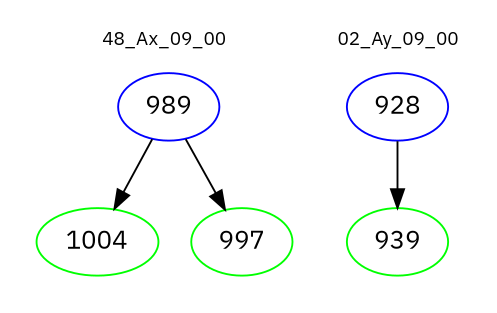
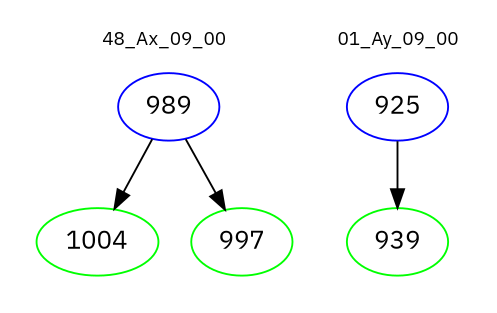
cluster "02_Ay_09_00": label "02_Ay_09_00" -> "01_Ay_09_00"
node "928": label "928" -> "925"
